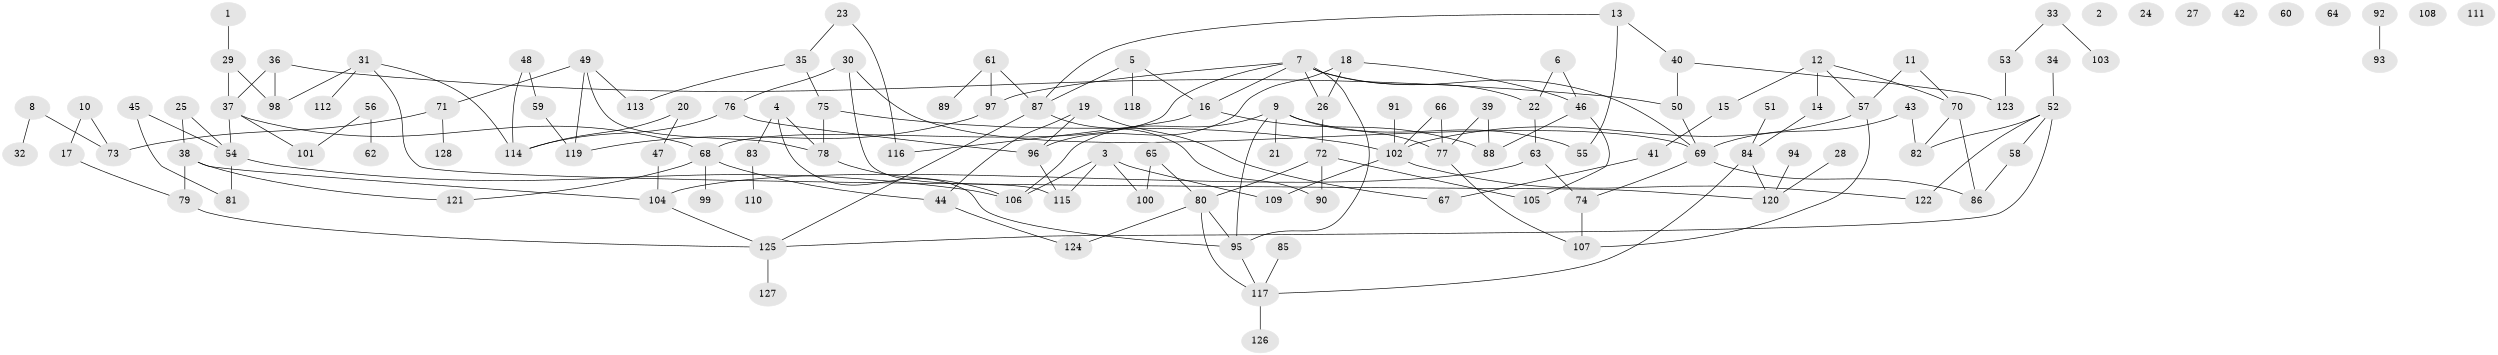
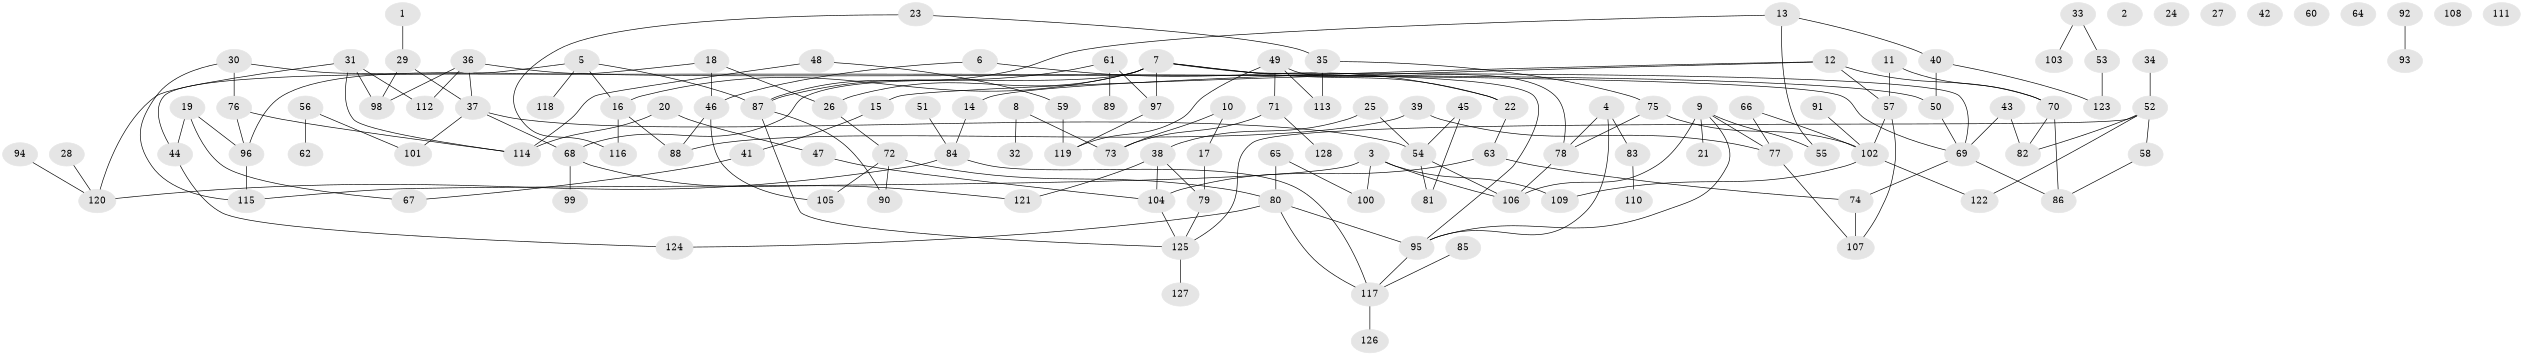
edge "36" -- "112": added
edge "68" -- "44": now "5" -- "44"
